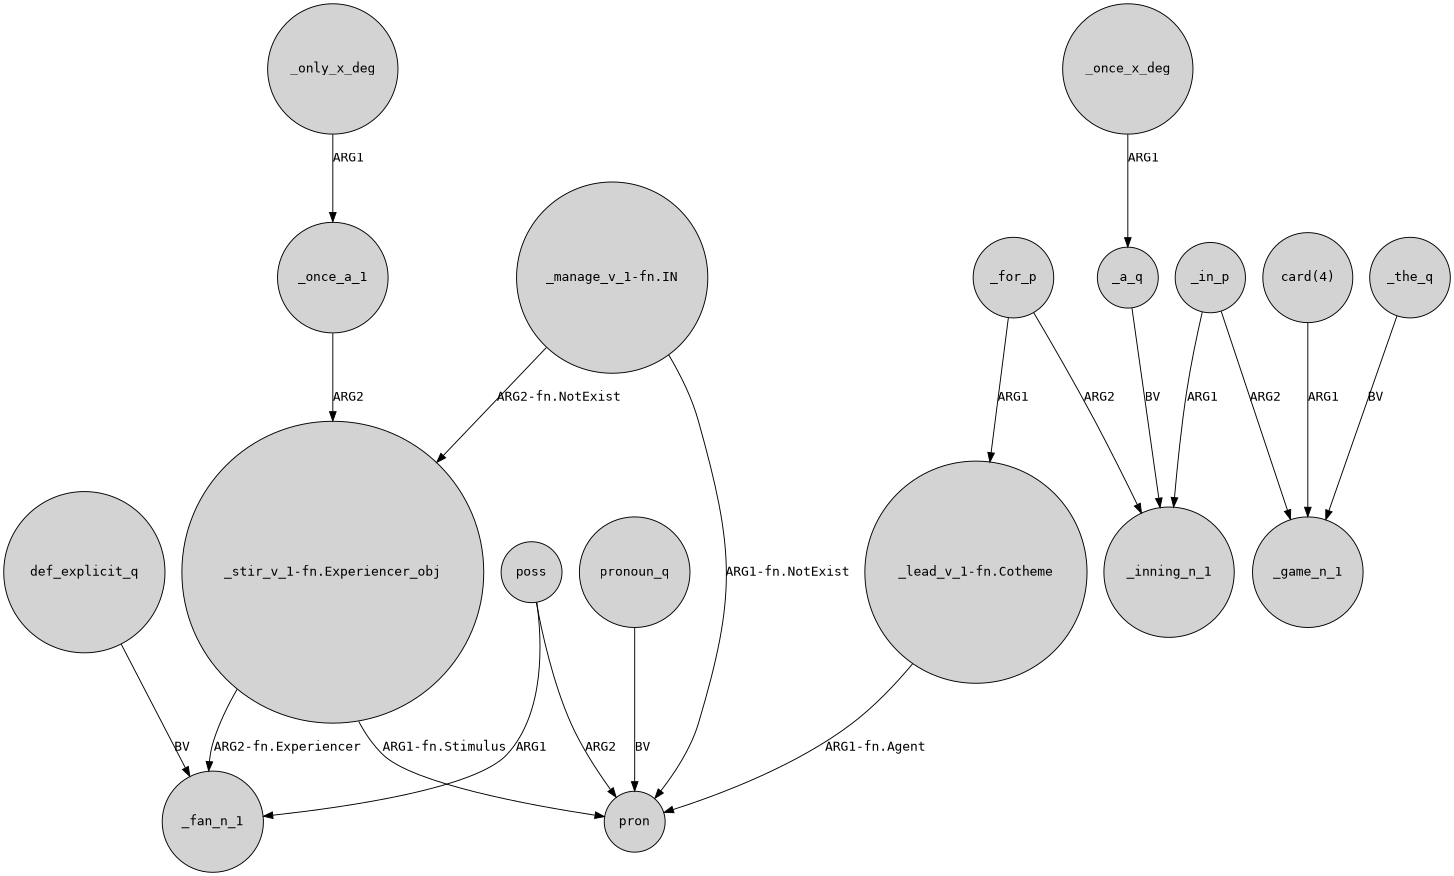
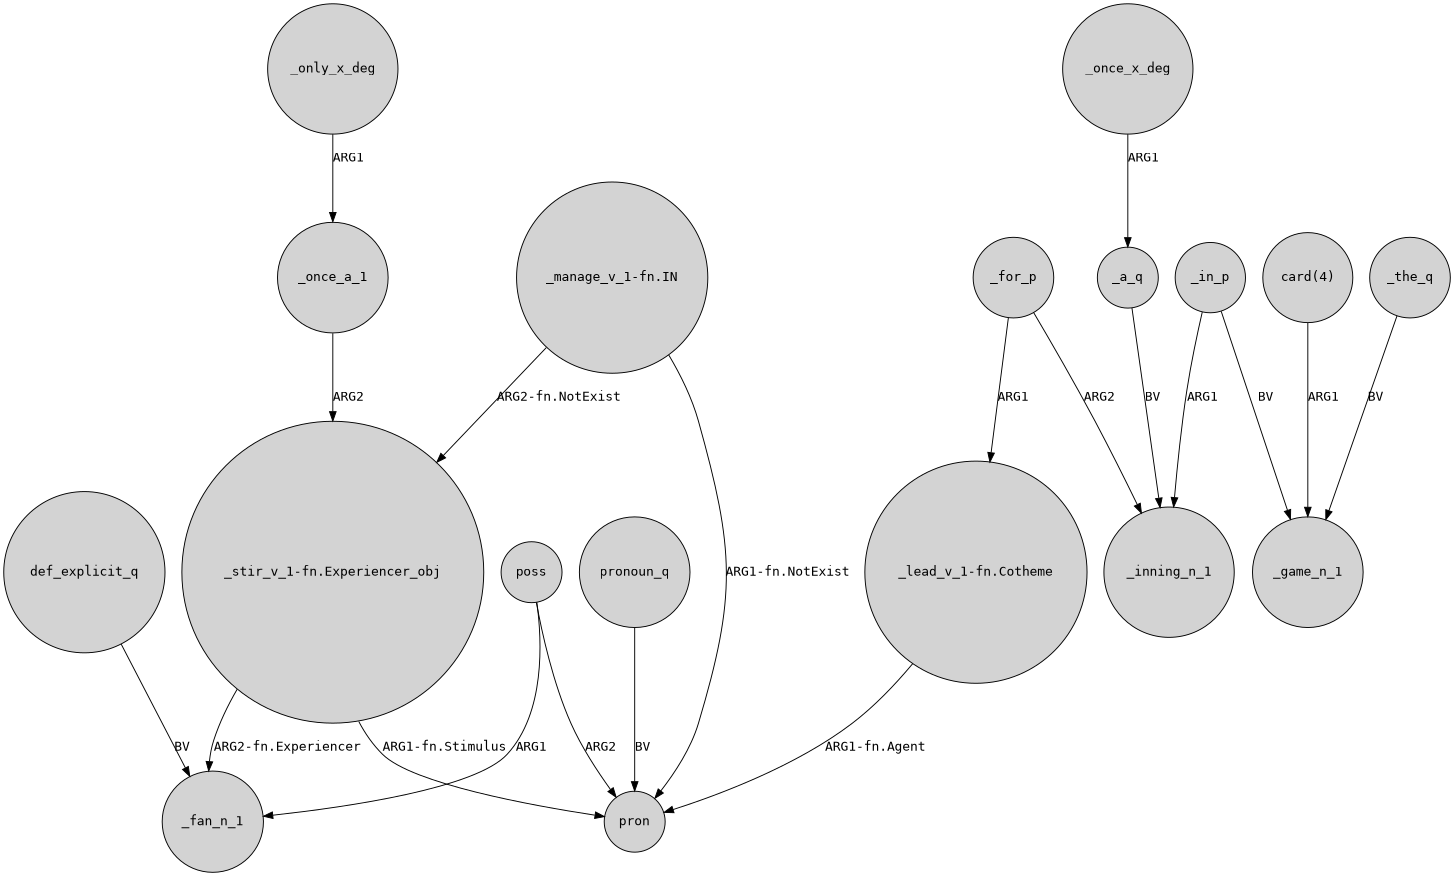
edge "_in_p" -> "_game_n_1": label "ARG2" -> "BV"
